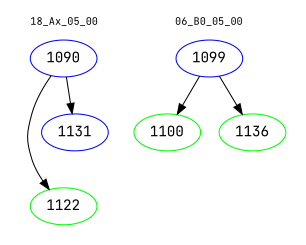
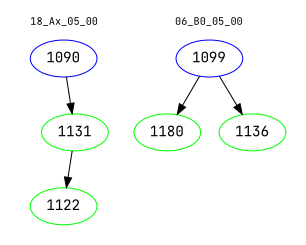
edge "1090" -> "1122": now "1131" -> "1122"
node "1131": color blue -> green
node "1100": label "1100" -> "1180"
